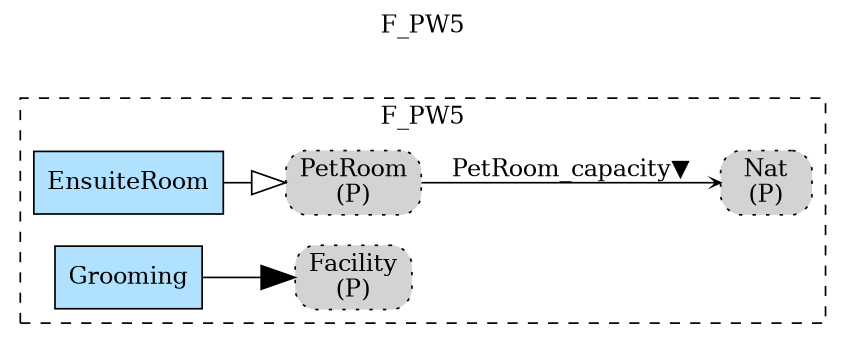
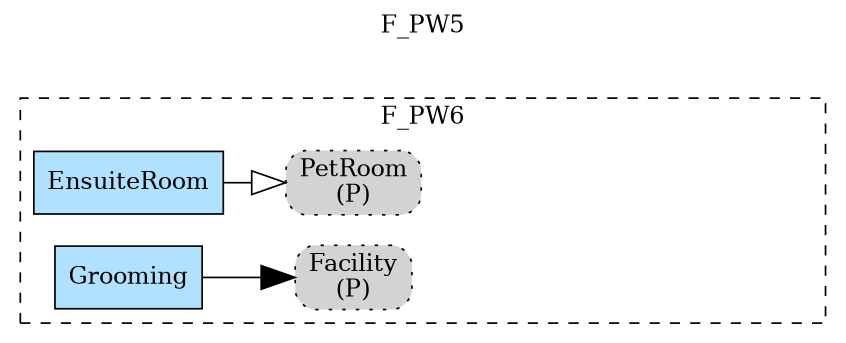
cluster "F_PW5": label "F_PW5" -> "F_PW6"
node "Nat": removed
